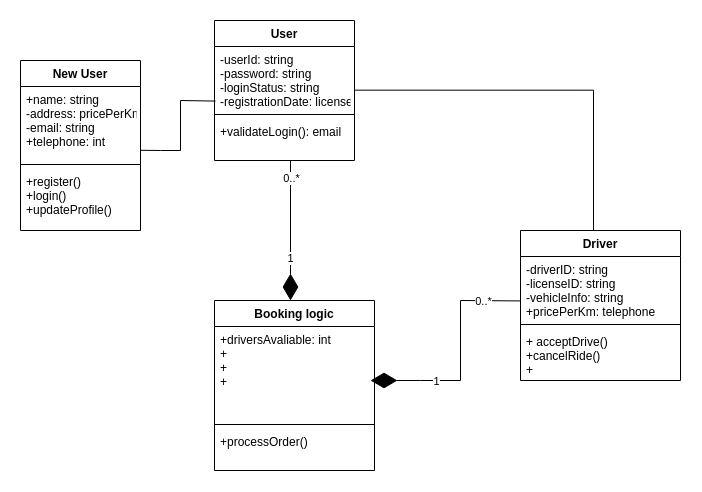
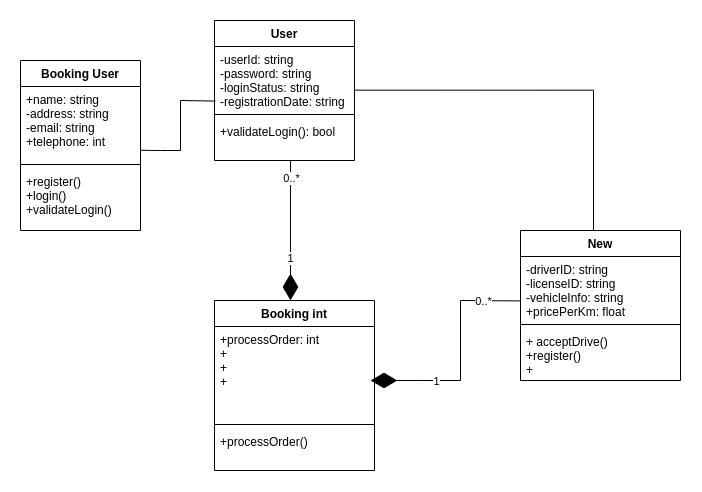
node "-userId: string -password: string -loginStatus: string -registrationDate: licenseID": label "-userId: string -password: string -loginStatus: string -registrationDate: licenseID" -> "-userId: string -password: string -loginStatus: string -registrationDate: string"
node "New User": label "New User" -> "Booking User"
node "+name: string -address: pricePerKm -email: string +telephone: int": label "+name: string -address: pricePerKm -email: string +telephone: int" -> "+name: string -address: string -email: string +telephone: int"
node "+validateLogin(): email": label "+validateLogin(): email" -> "+validateLogin(): bool"
node "+register() +login() +updateProfile()": label "+register() +login() +updateProfile()" -> "+register() +login() +validateLogin()"
node "Driver": label "Driver" -> "New"
node "-driverID: string -licenseID: string -vehicleInfo: string +pricePerKm: telephone": label "-driverID: string -licenseID: string -vehicleInfo: string +pricePerKm: telephone" -> "-driverID: string -licenseID: string -vehicleInfo: string +pricePerKm: float"
node "Booking logic": label "Booking logic" -> "Booking int"
node "+driversAvaliable: int + + +": label "+driversAvaliable: int + + +" -> "+processOrder: int + + +"
node "+ acceptDrive() +cancelRide() +": label "+ acceptDrive() +cancelRide() +" -> "+ acceptDrive() +register() +"
